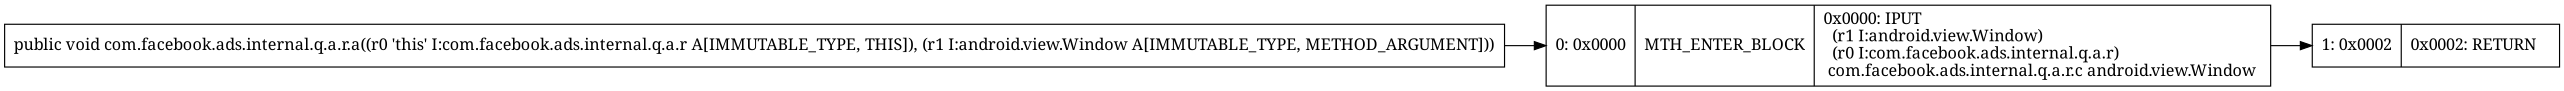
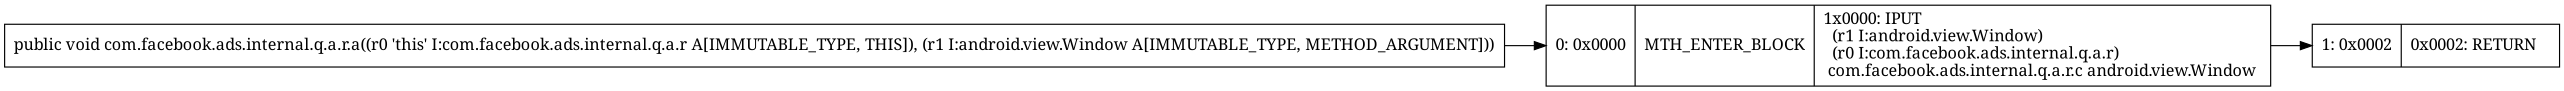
node "0: 0x0000": text "0x0000: IPUT" -> "1x0000: IPUT"
